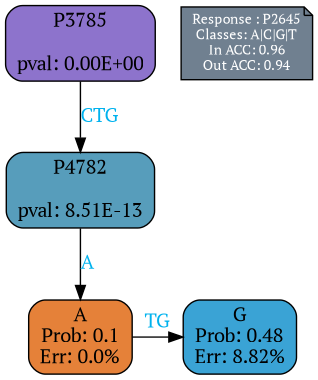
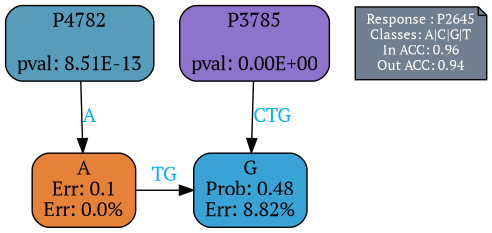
edge "P3785 pval: 0.00E+00" -> "P4782 pval: 8.51E-13": now "P3785 pval: 0.00E+00" -> "G Prob: 0.48 Err: 8.82%"
node "A Prob: 0.1 Err: 0.0%": label "A Prob: 0.1 Err: 0.0%" -> "A Err: 0.1 Err: 0.0%"
